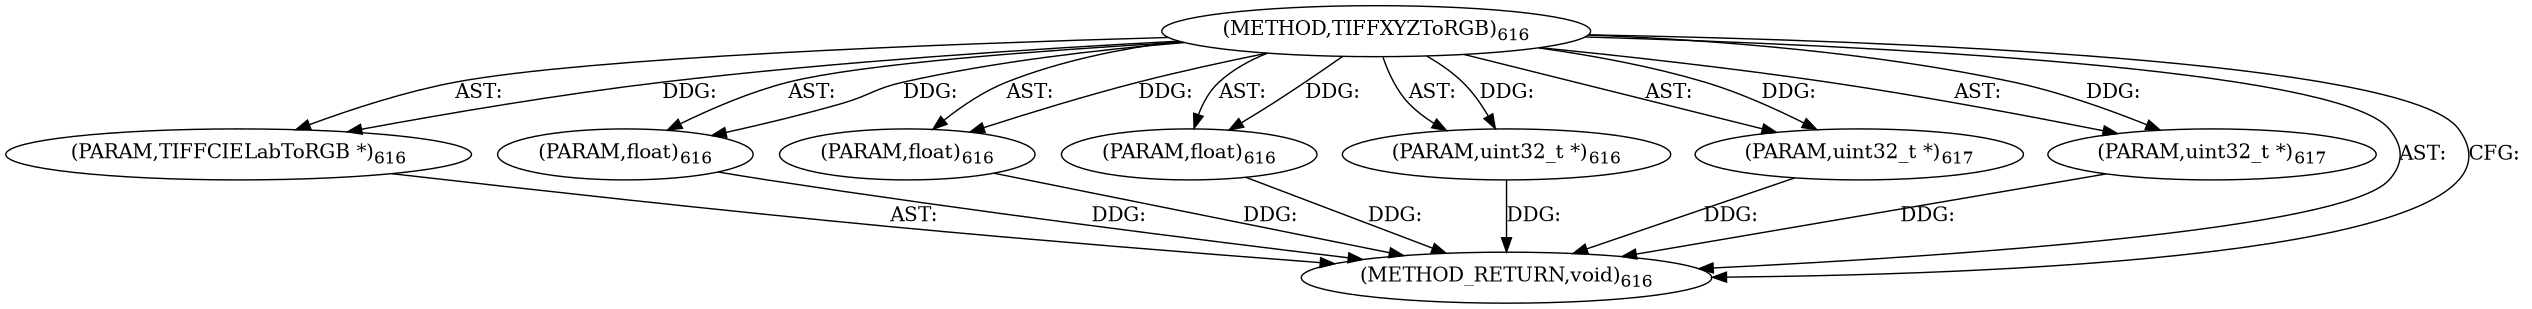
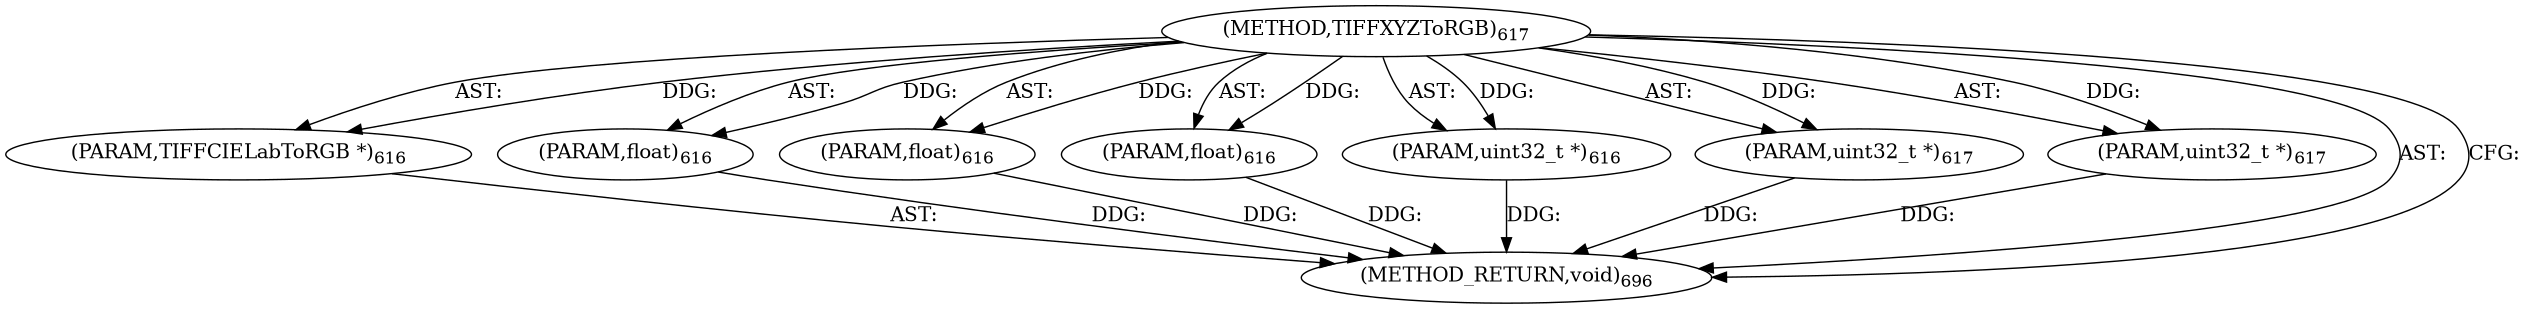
node "(METHOD,TIFFXYZToRGB)": text "616" -> "617"
node "(METHOD_RETURN,void)": text "616" -> "696"
